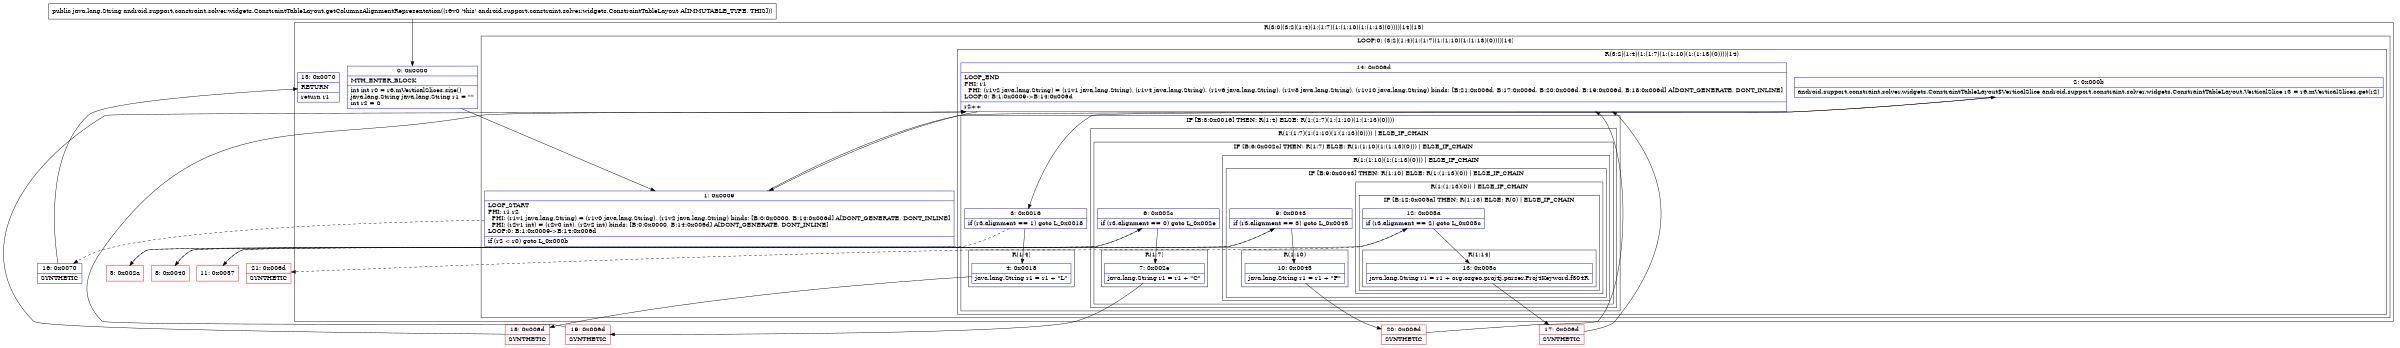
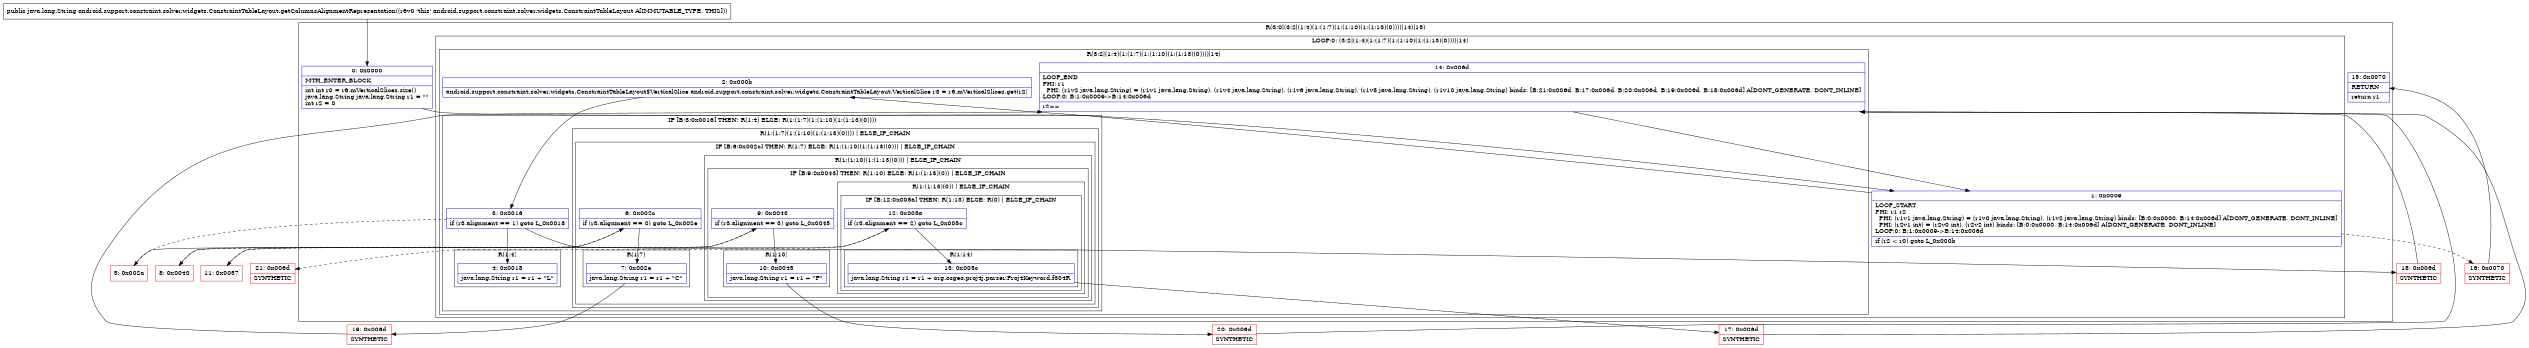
node "16: 0x0070": color blue -> red
edge "4: 0x0018" -> "18: 0x006d": now "3: 0x0016" -> "18: 0x006d"
